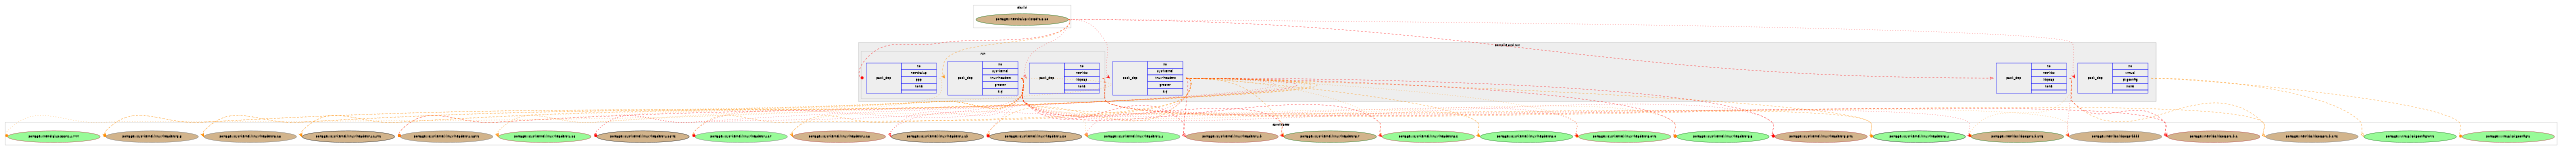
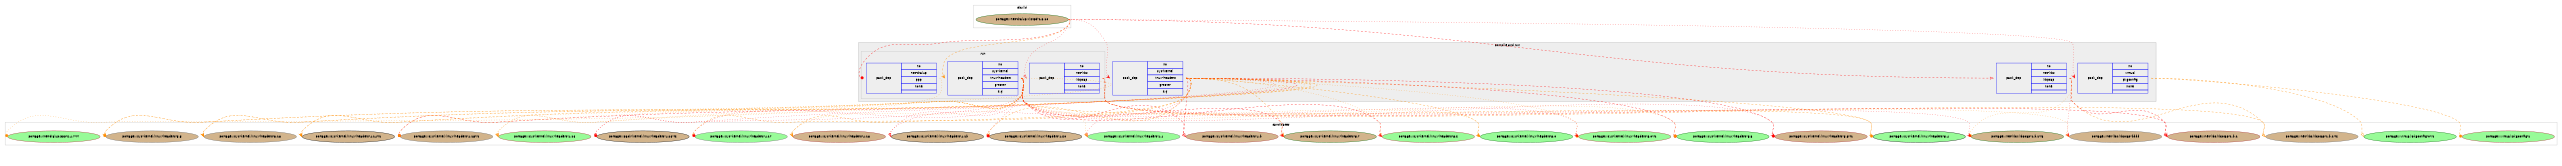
node "portage://sys-kernel/linux-headers-4.16-r2": label "portage://sys-kernel/linux-headers-4.16-r2" -> "portage://pack-kernel/linux-headers-4.16-r2"
